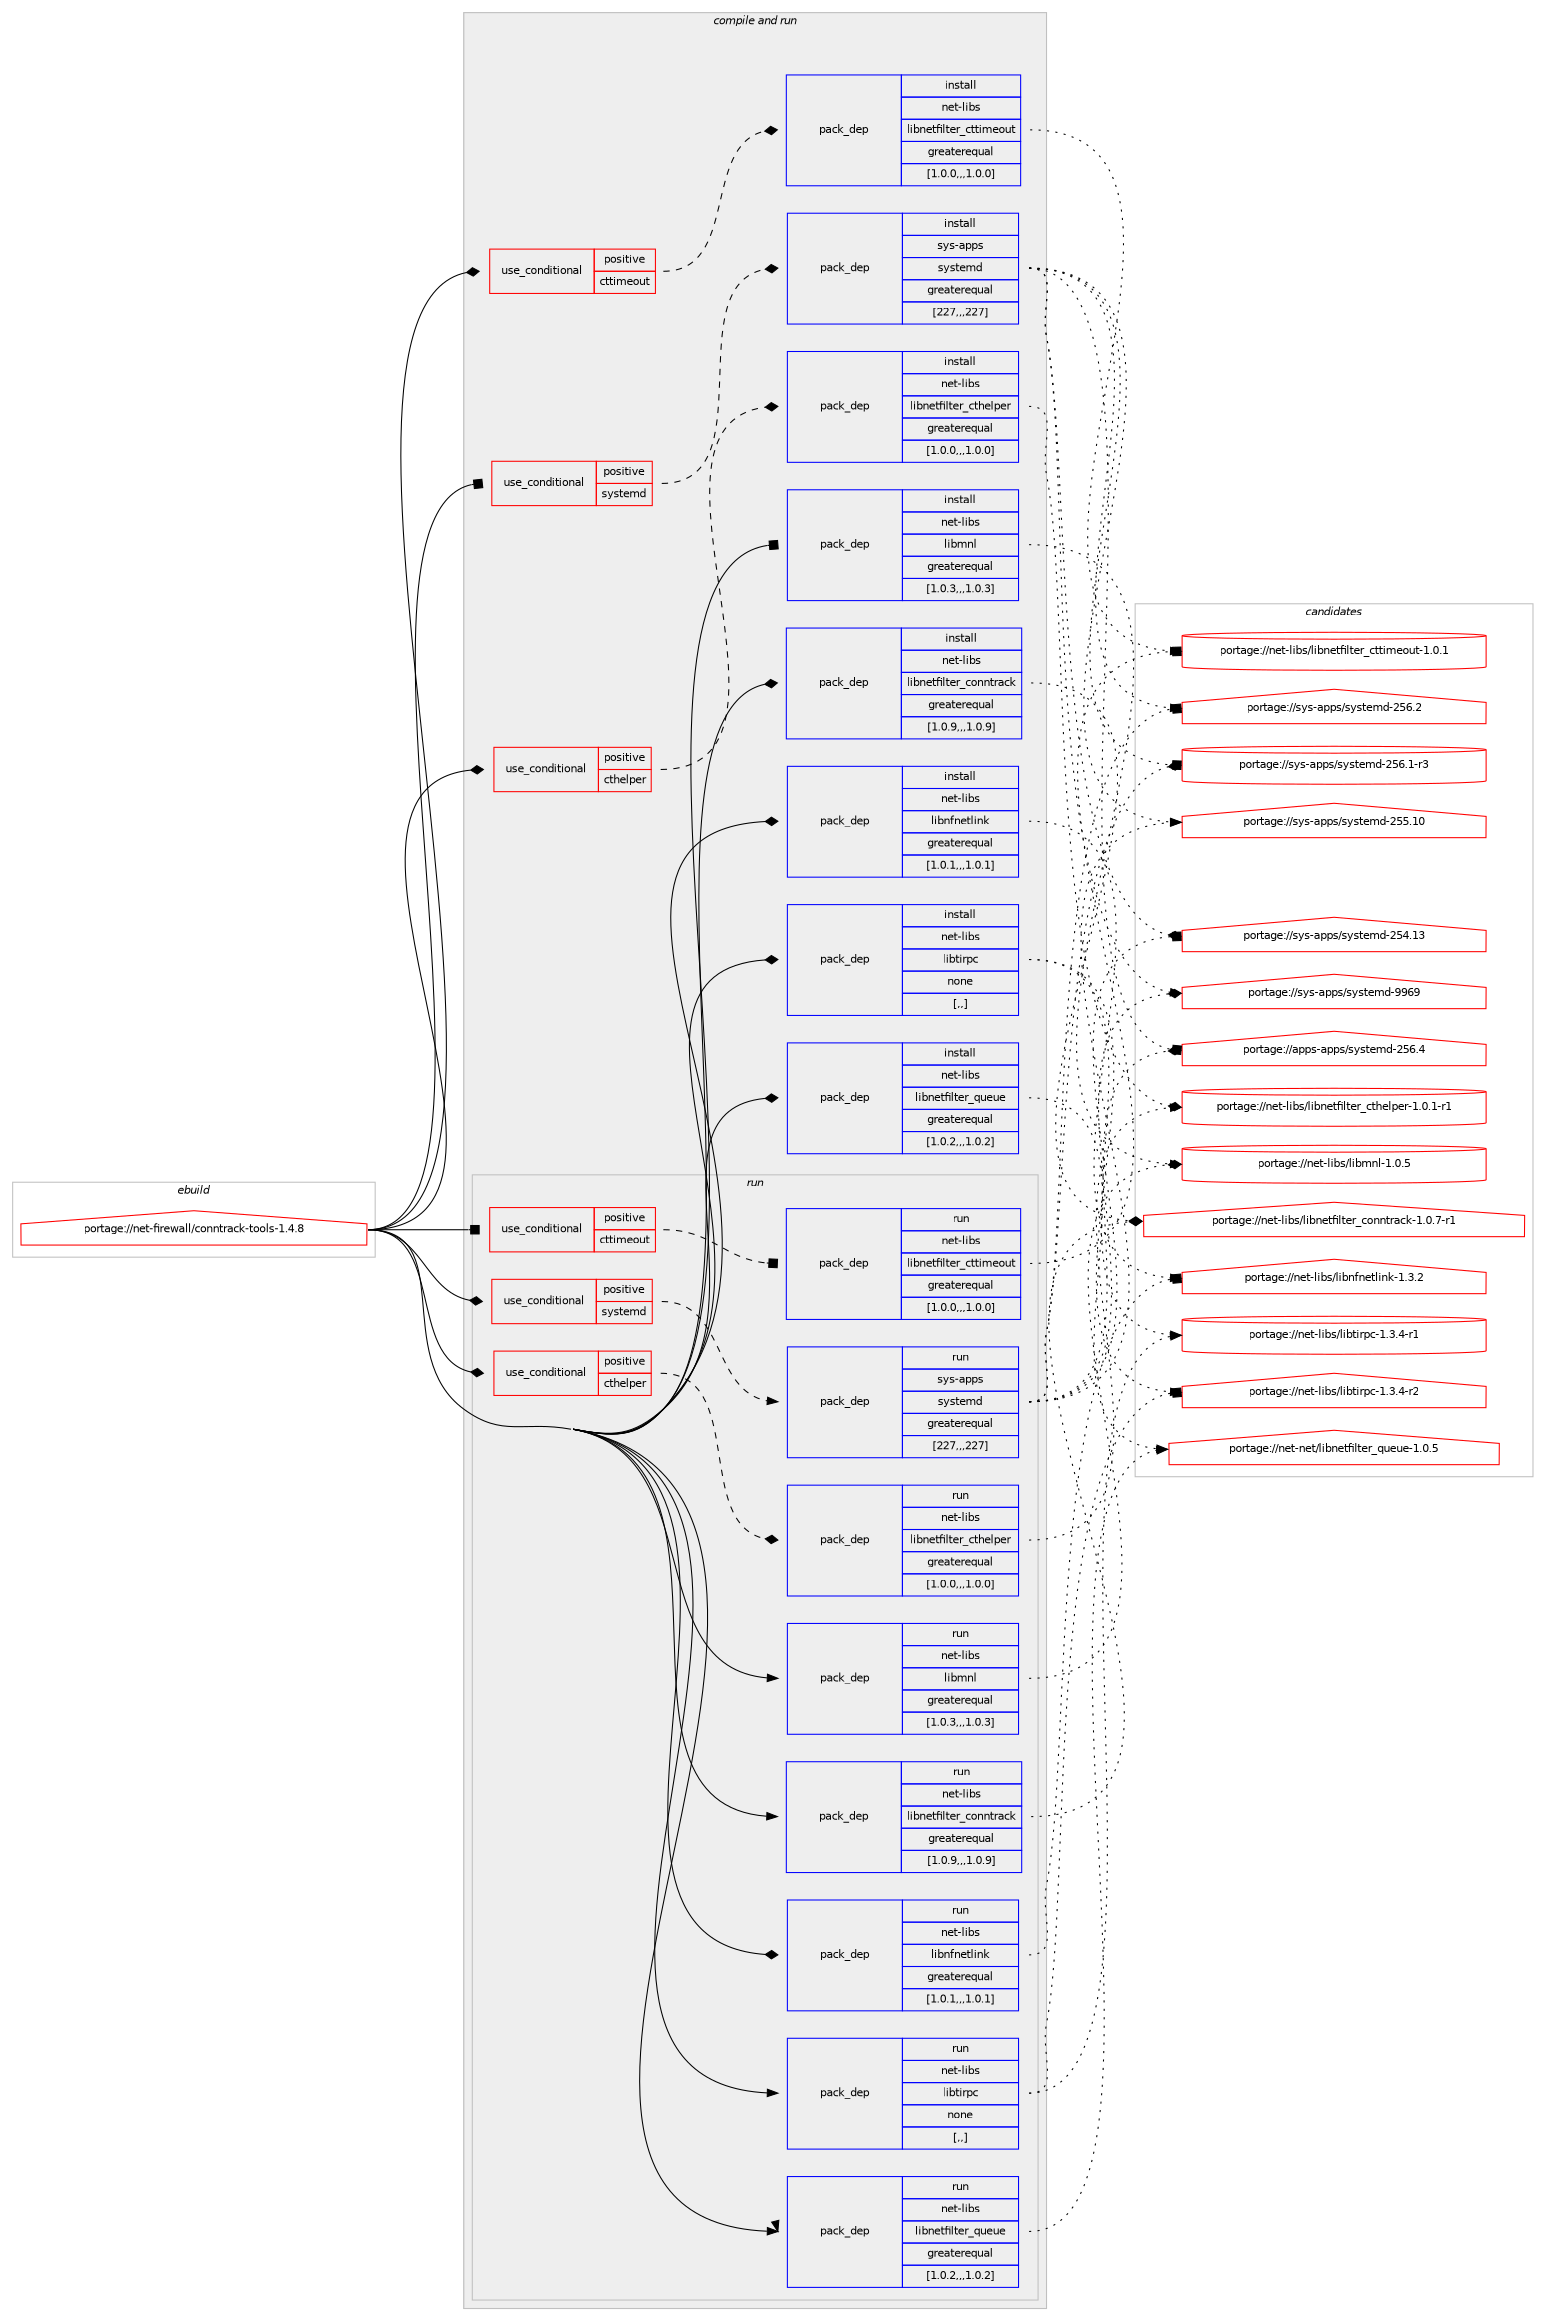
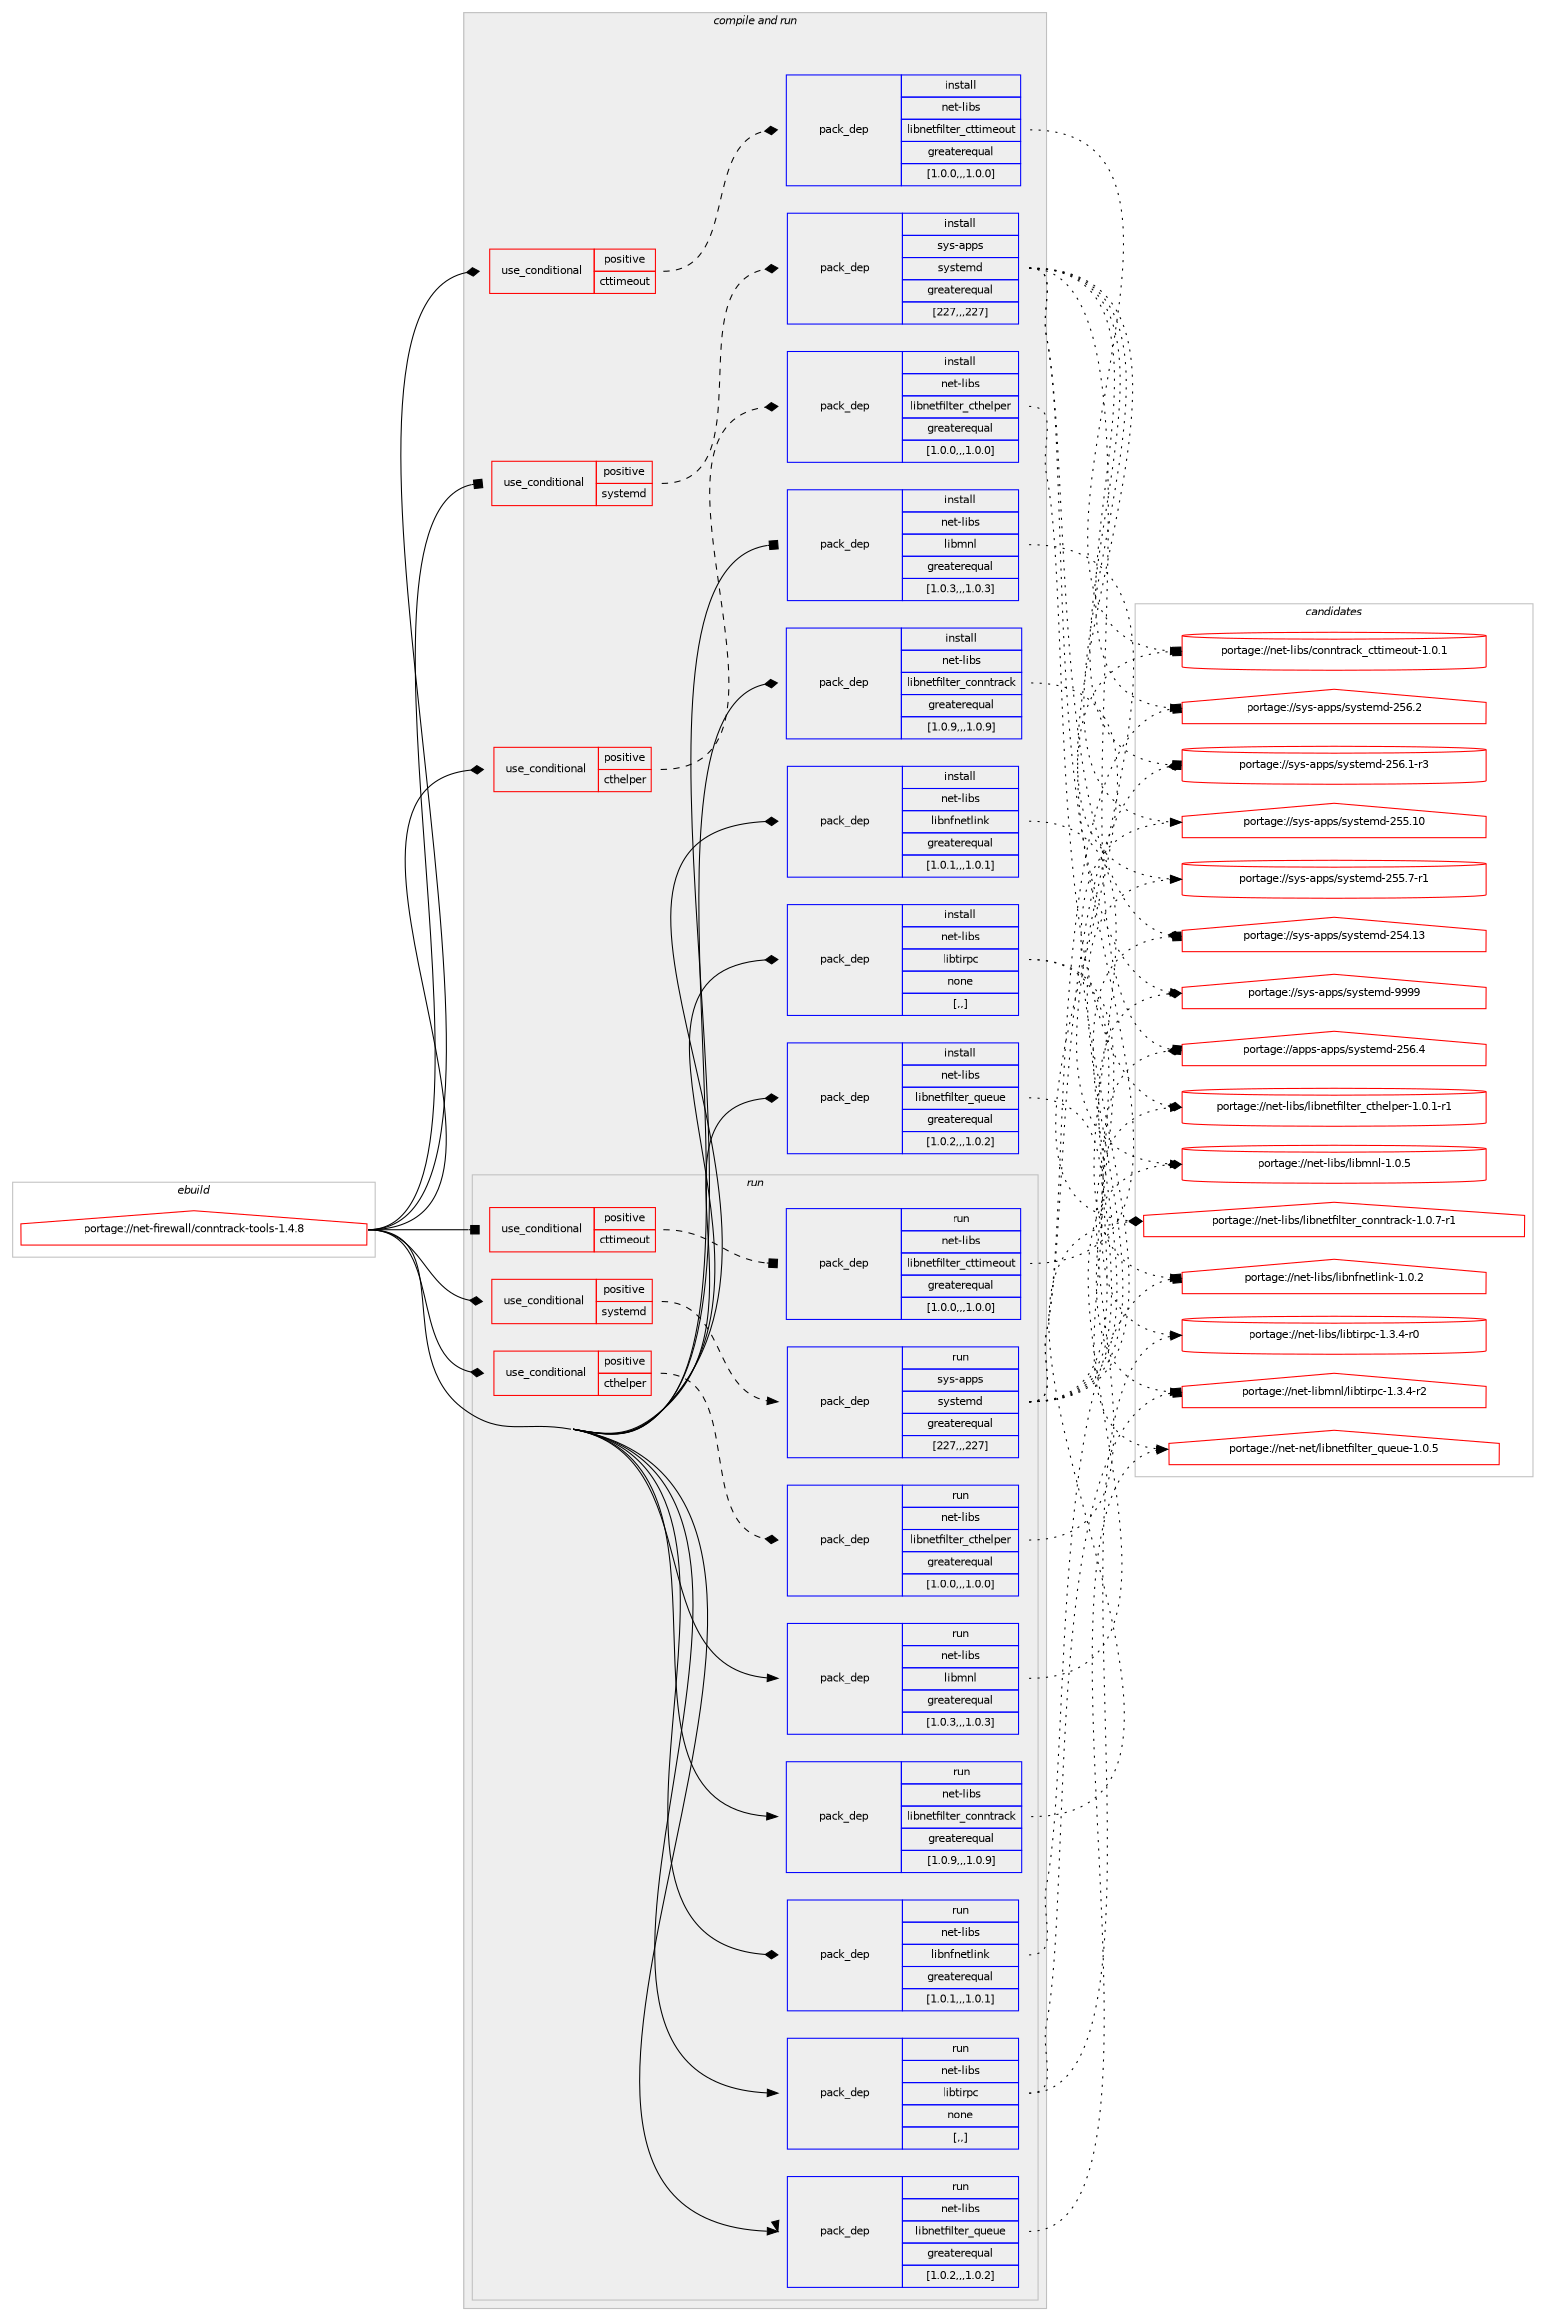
node "portage://net-libs/libnetfilter_cttimeout-1.0.1": label "portage://net-libs/libnetfilter_cttimeout-1.0.1" -> "portage://net-libs/conntrack_cttimeout-1.0.1"
node "portage://sys-apps/systemd-255.7-r1": added
node "portage://sys-apps/systemd-9969": label "portage://sys-apps/systemd-9969" -> "portage://sys-apps/systemd-9999"
node "portage://net-libs/libnfnetlink-1.3.2": label "portage://net-libs/libnfnetlink-1.3.2" -> "portage://net-libs/libnfnetlink-1.0.2"
node "portage://net-libs/libtirpc-1.3.4-r1": label "portage://net-libs/libtirpc-1.3.4-r1" -> "portage://net-libs/libtirpc-1.3.4-r0"
node "portage://net-libs/libtirpc-1.3.4-r2": label "portage://net-libs/libtirpc-1.3.4-r2" -> "portage://net-libmnl/libtirpc-1.3.4-r2"
